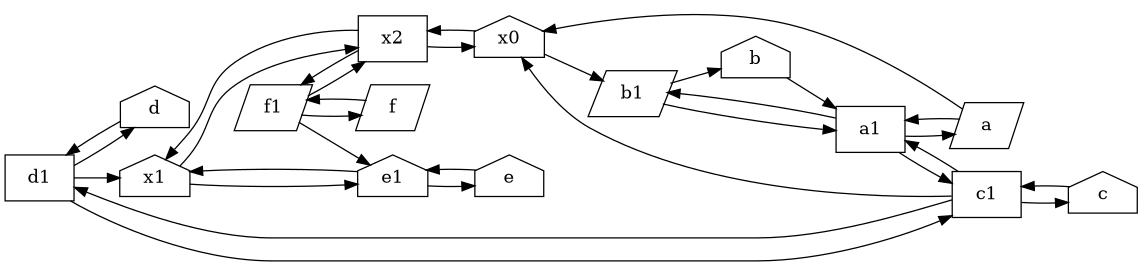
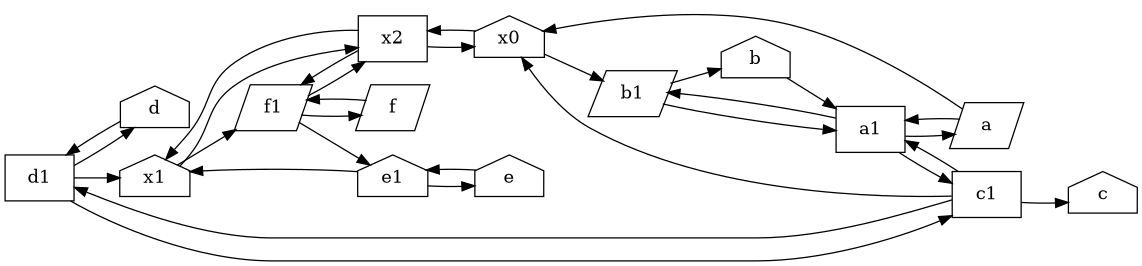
edge "c" -> "c1": removed
edge "x1" -> "e1": now "x1" -> "f1"
